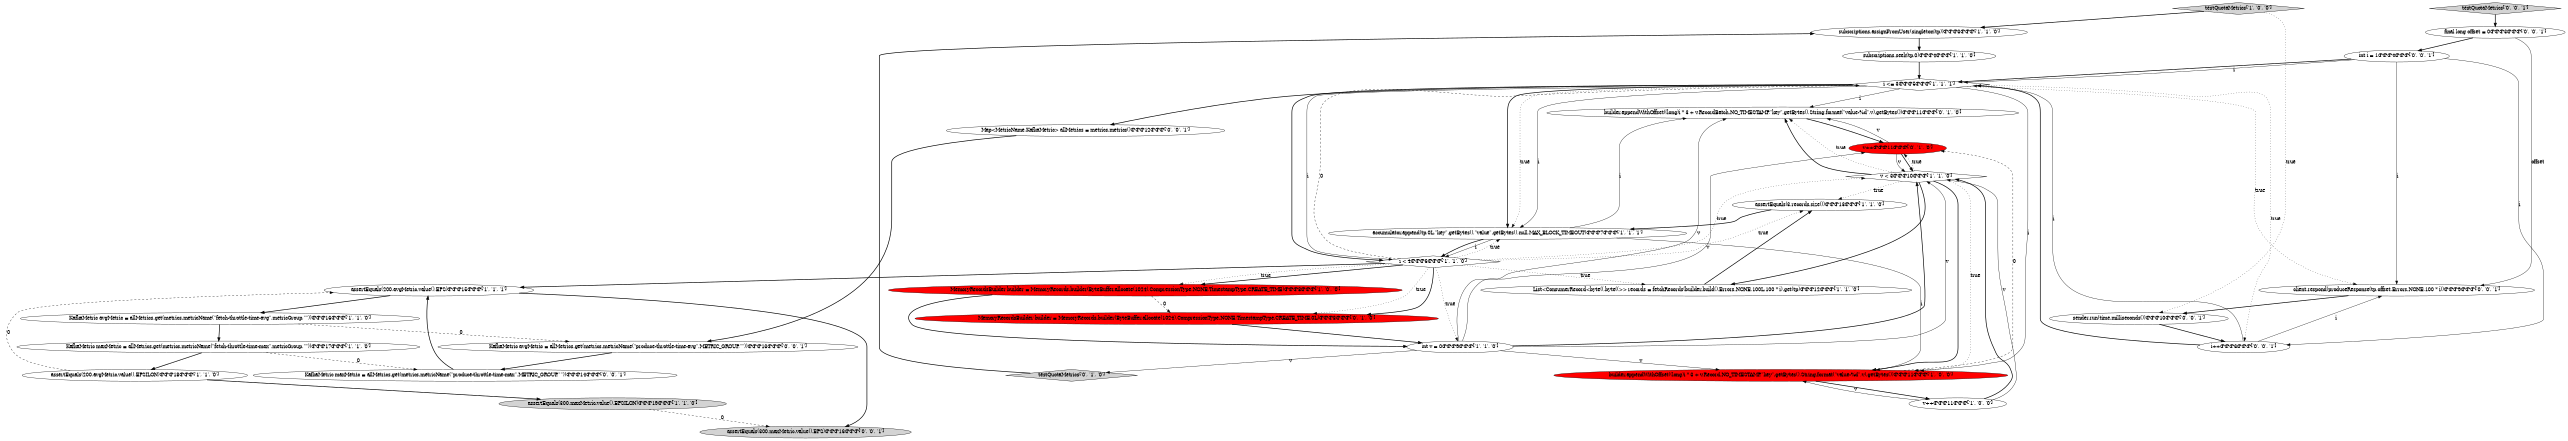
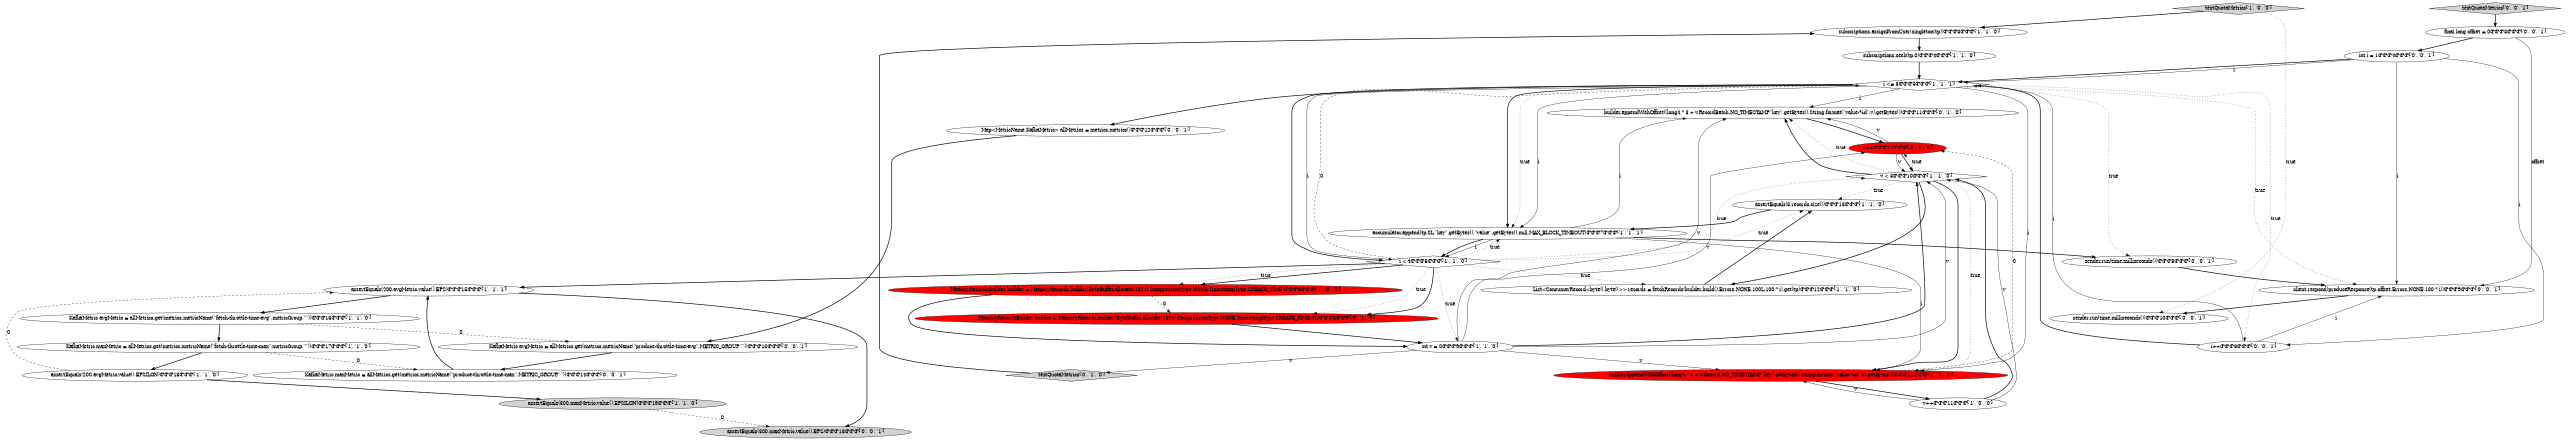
node "sender.run(time.milliseconds())@@@8@@@['0', '0', '1']": added
edge "sender.run(time.milliseconds())@@@10@@@['0', '0', '1']" -> "i++@@@6@@@['0', '0', '1']": removed
